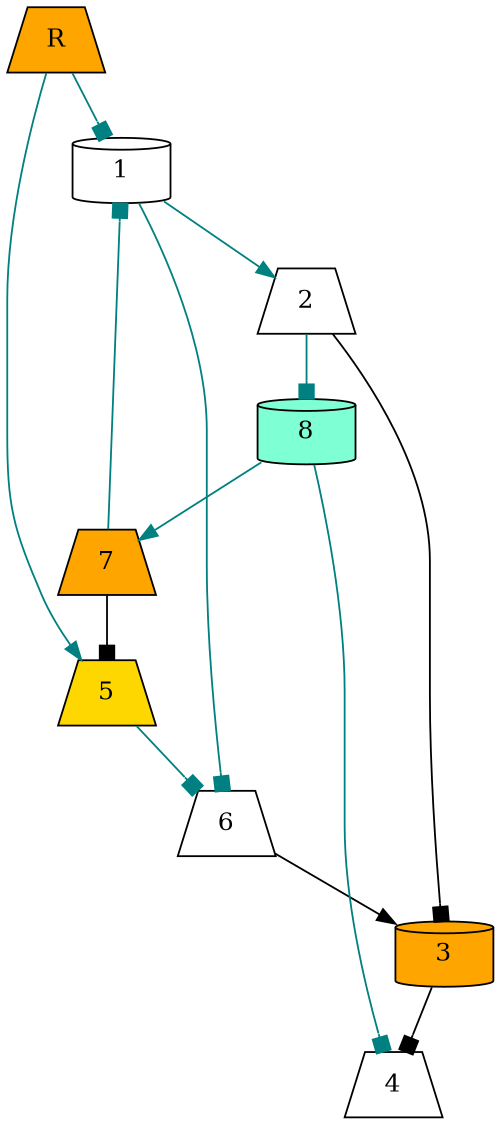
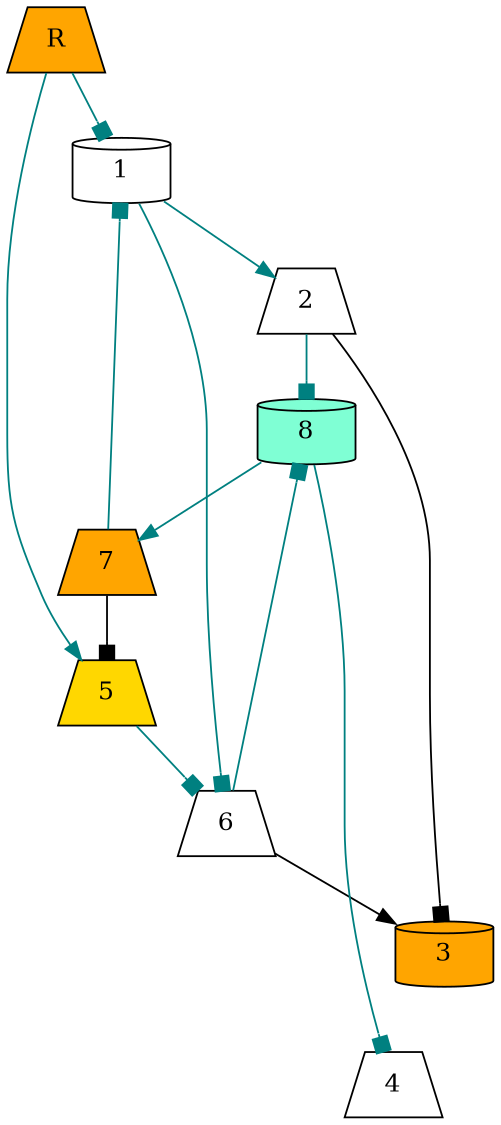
edge "6" -> "8": added
edge "3" -> "4": removed
